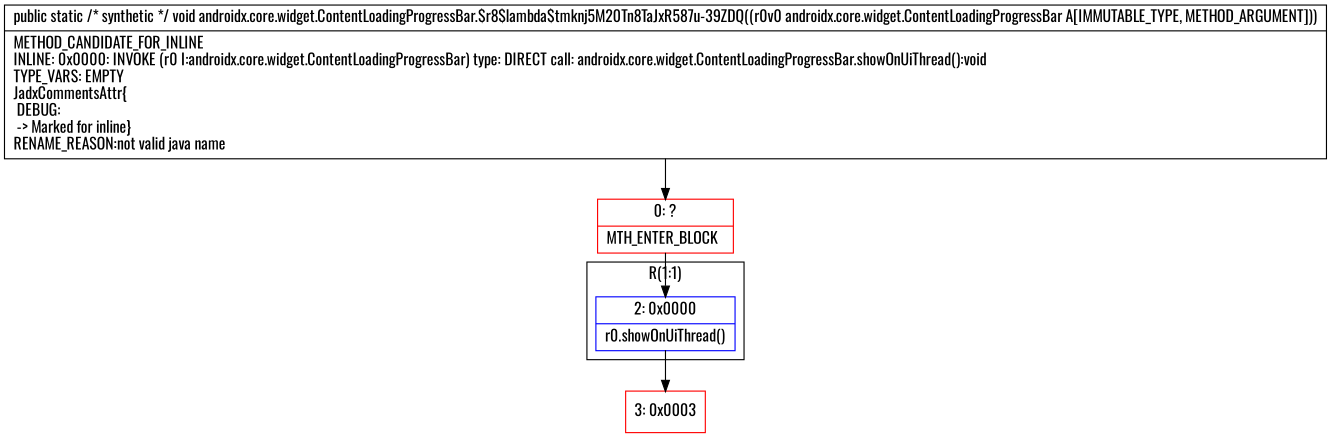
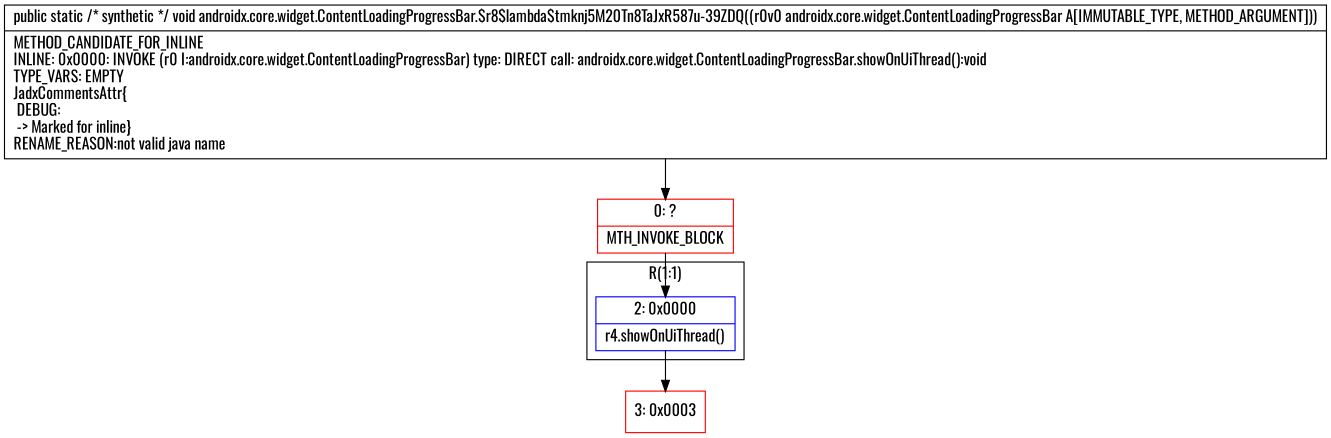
node "0: ?": text "MTH_ENTER_BLOCK" -> "MTH_INVOKE_BLOCK"
node "2: 0x0000": text "r0.showOnUiThread()" -> "r4.showOnUiThread()"
